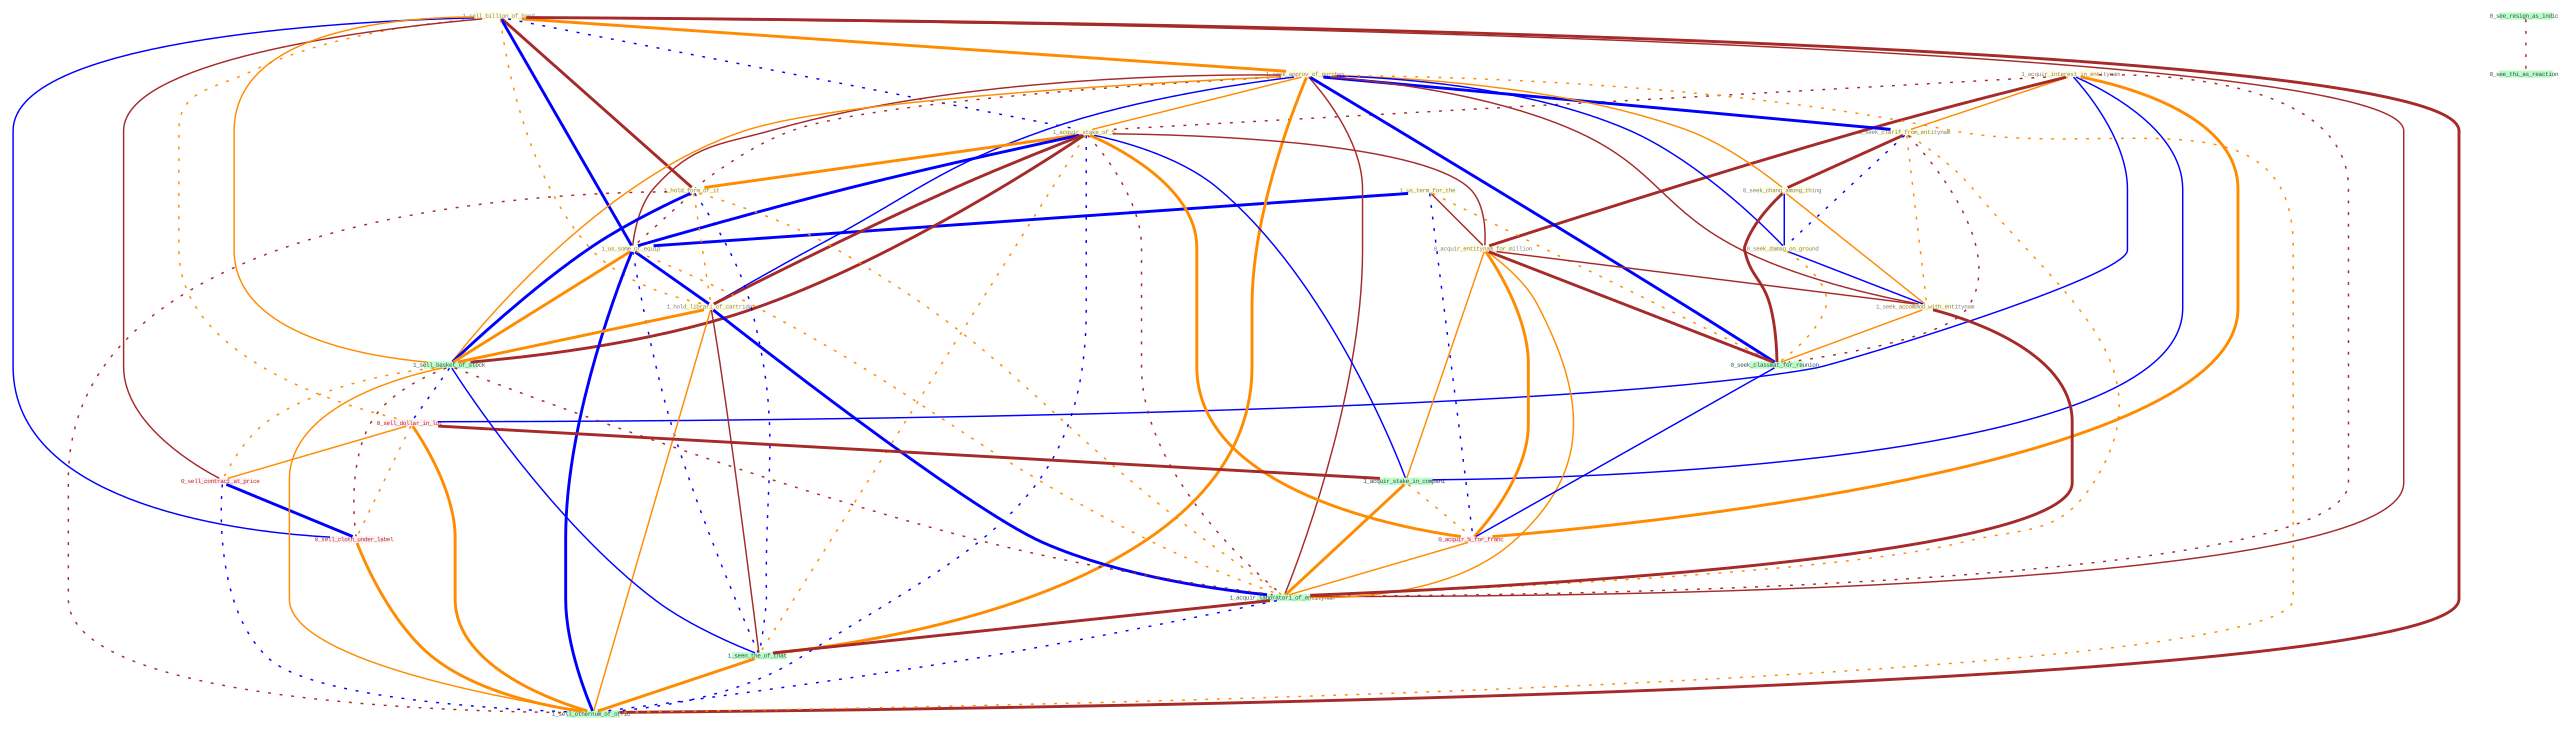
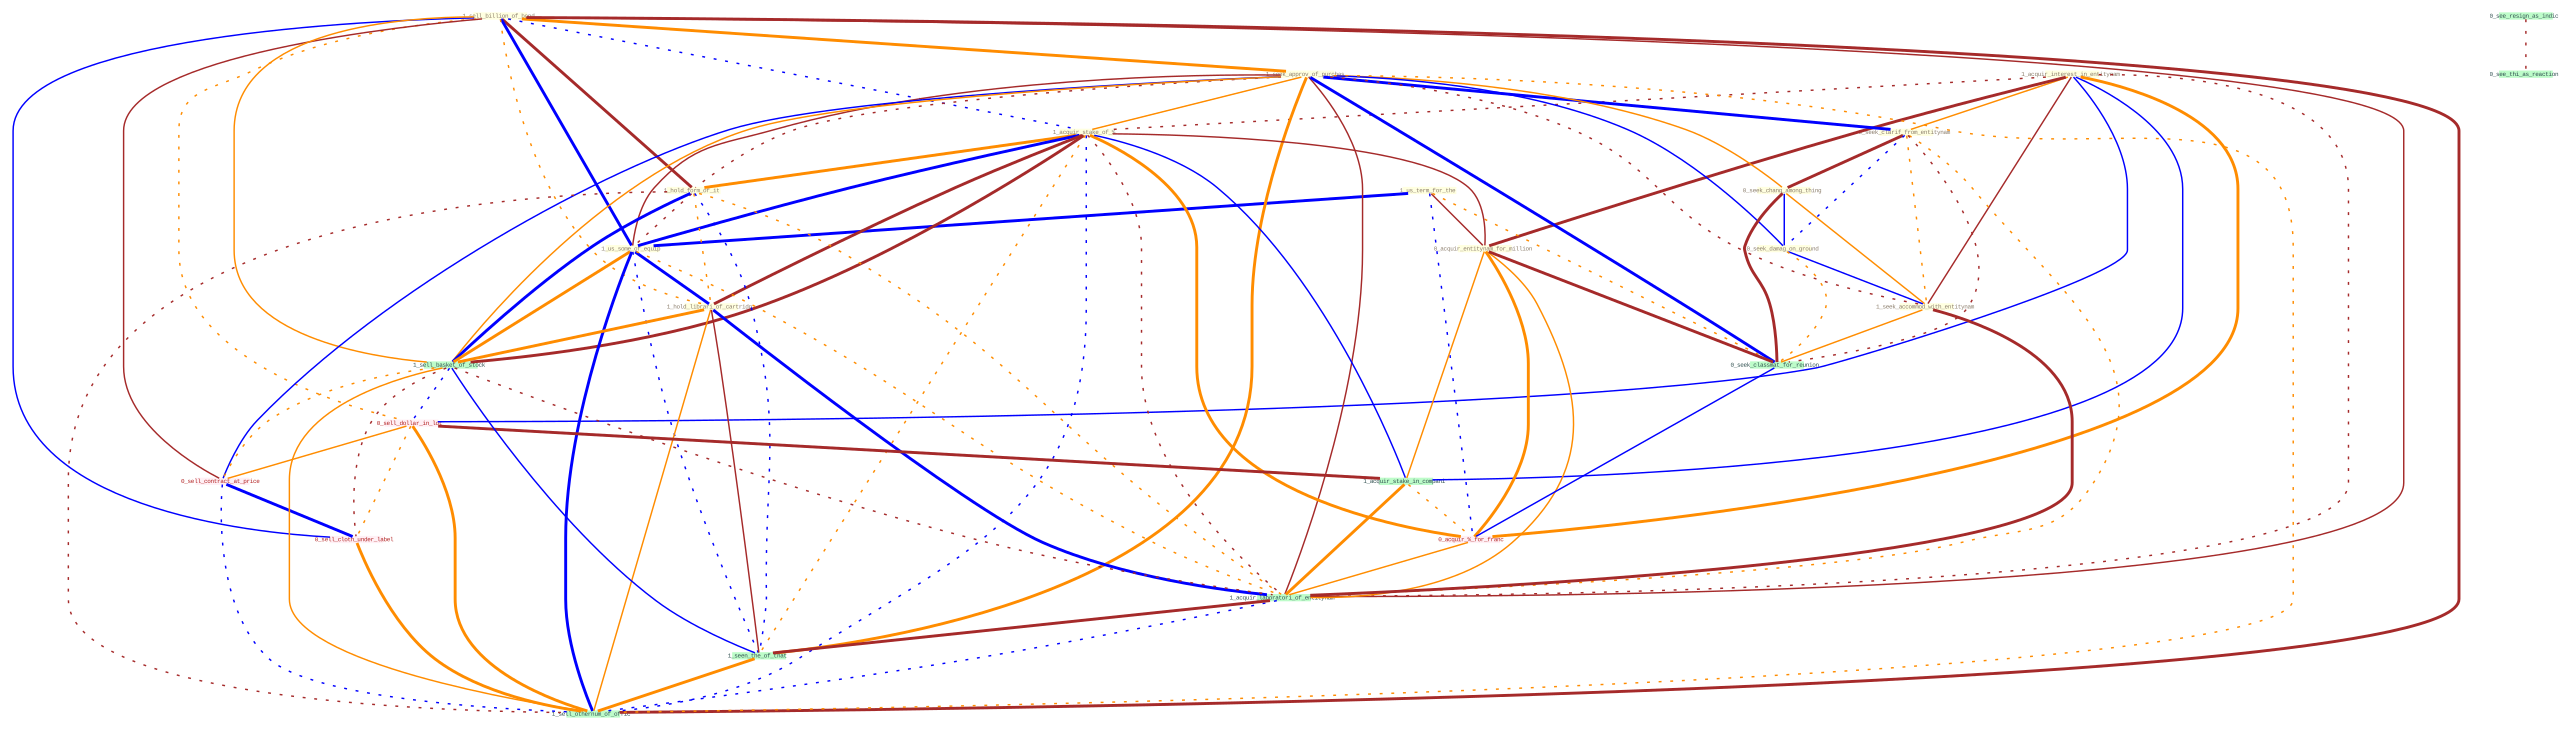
edge "1_seek_approv_of_purchas" -- "1_seek_accommod_with_entitynam": style solid -> dotted
edge "1_seek_approv_of_purchas" -- "1_hold_librari_of_cartridg": now "1_seek_approv_of_purchas" -- "0_sell_contract_at_price"
edge "0_acquir_entitynam_for_million" -- "1_seek_accommod_with_entitynam": now "1_acquir_interest_in_entitynam" -- "1_seek_accommod_with_entitynam"
